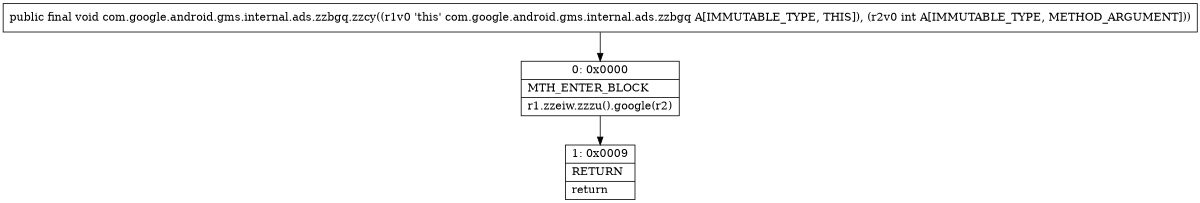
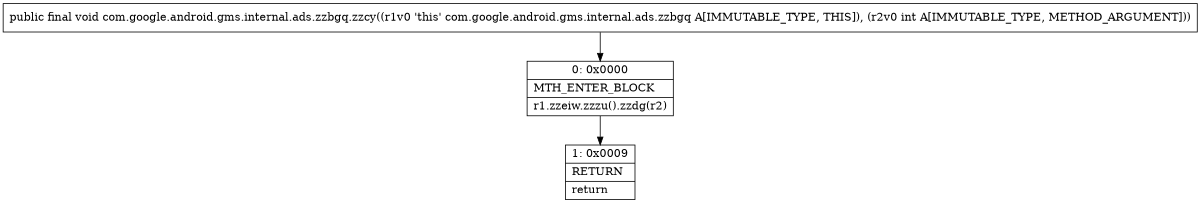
node "0: 0x0000": text "r1.zzeiw.zzzu().google(r2)" -> "r1.zzeiw.zzzu().zzdg(r2)"
